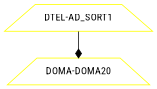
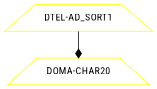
node "DOMA-DOMA20": label "DOMA-DOMA20" -> "DOMA-CHAR20"
